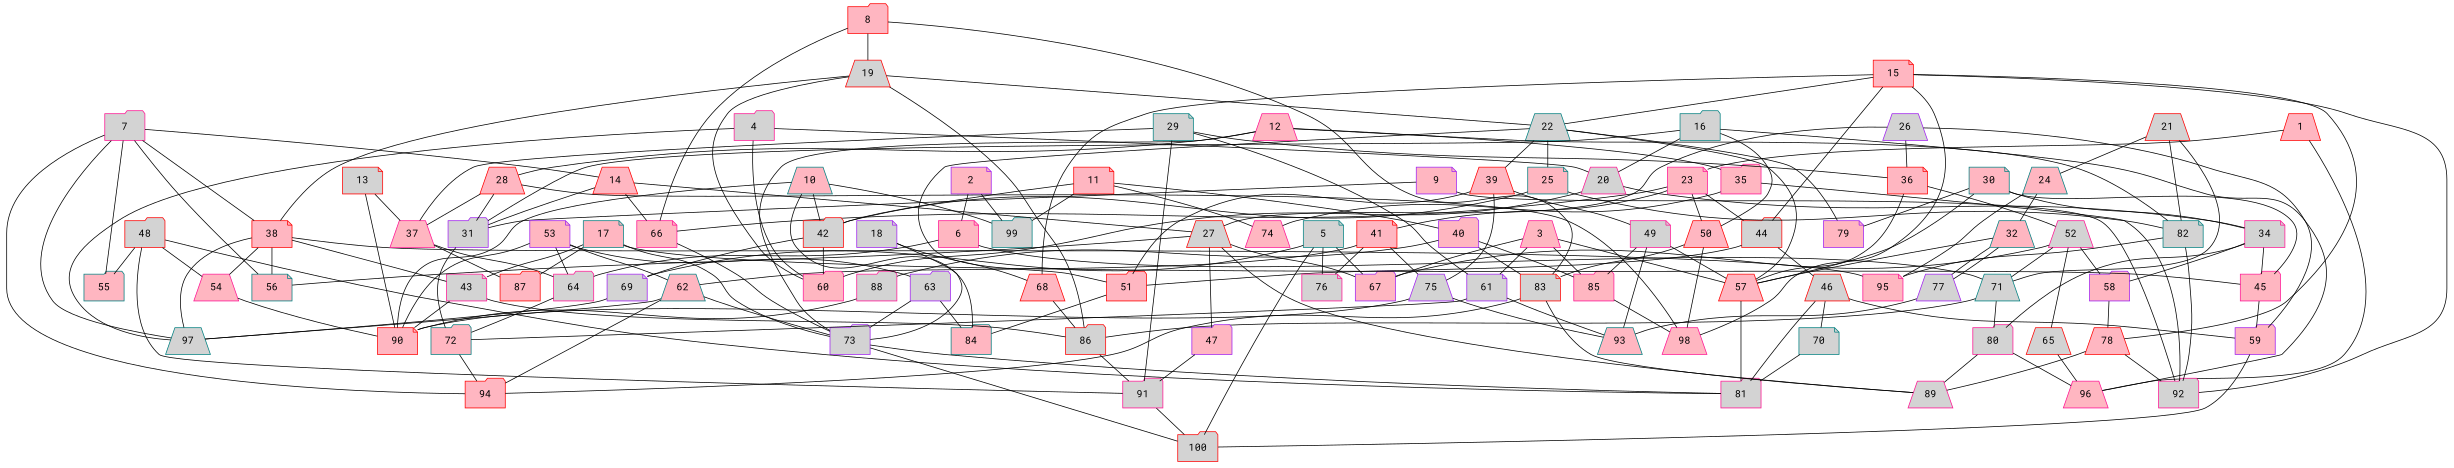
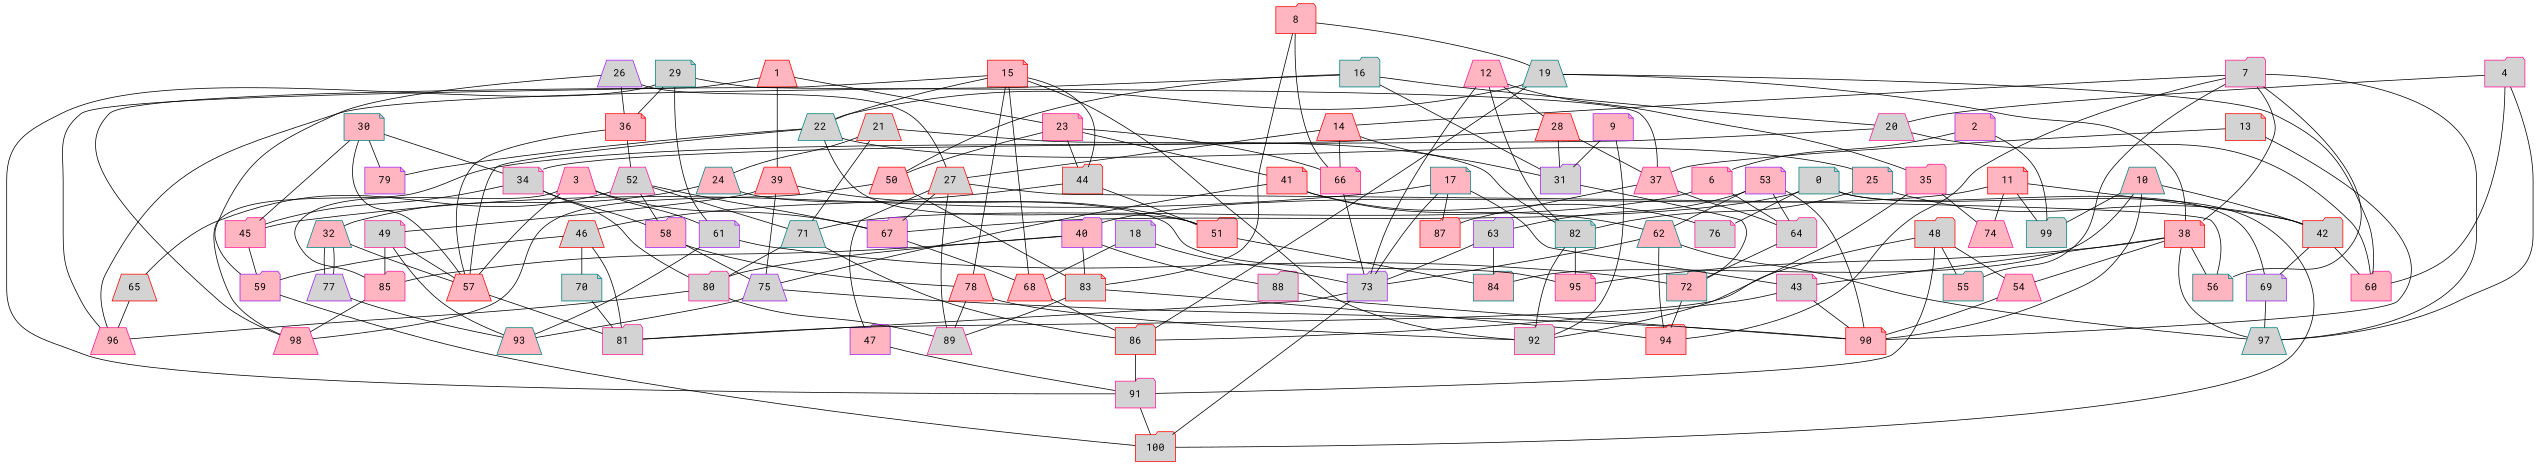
node "19": color red -> teal
edge "22" -- "39": now "1" -- "39"
node "5": label "5" -> "0"
edge "40" -- "80": added
edge "67" -- "68": added
edge "58" -- "75": added
